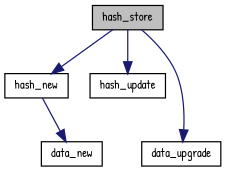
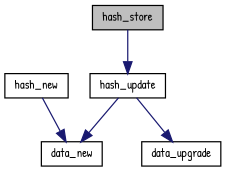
edge "hash_store" -> "hash_new": removed
edge "hash_store" -> "data_upgrade": now "hash_update" -> "data_upgrade"
edge "hash_update" -> "data_new": added
